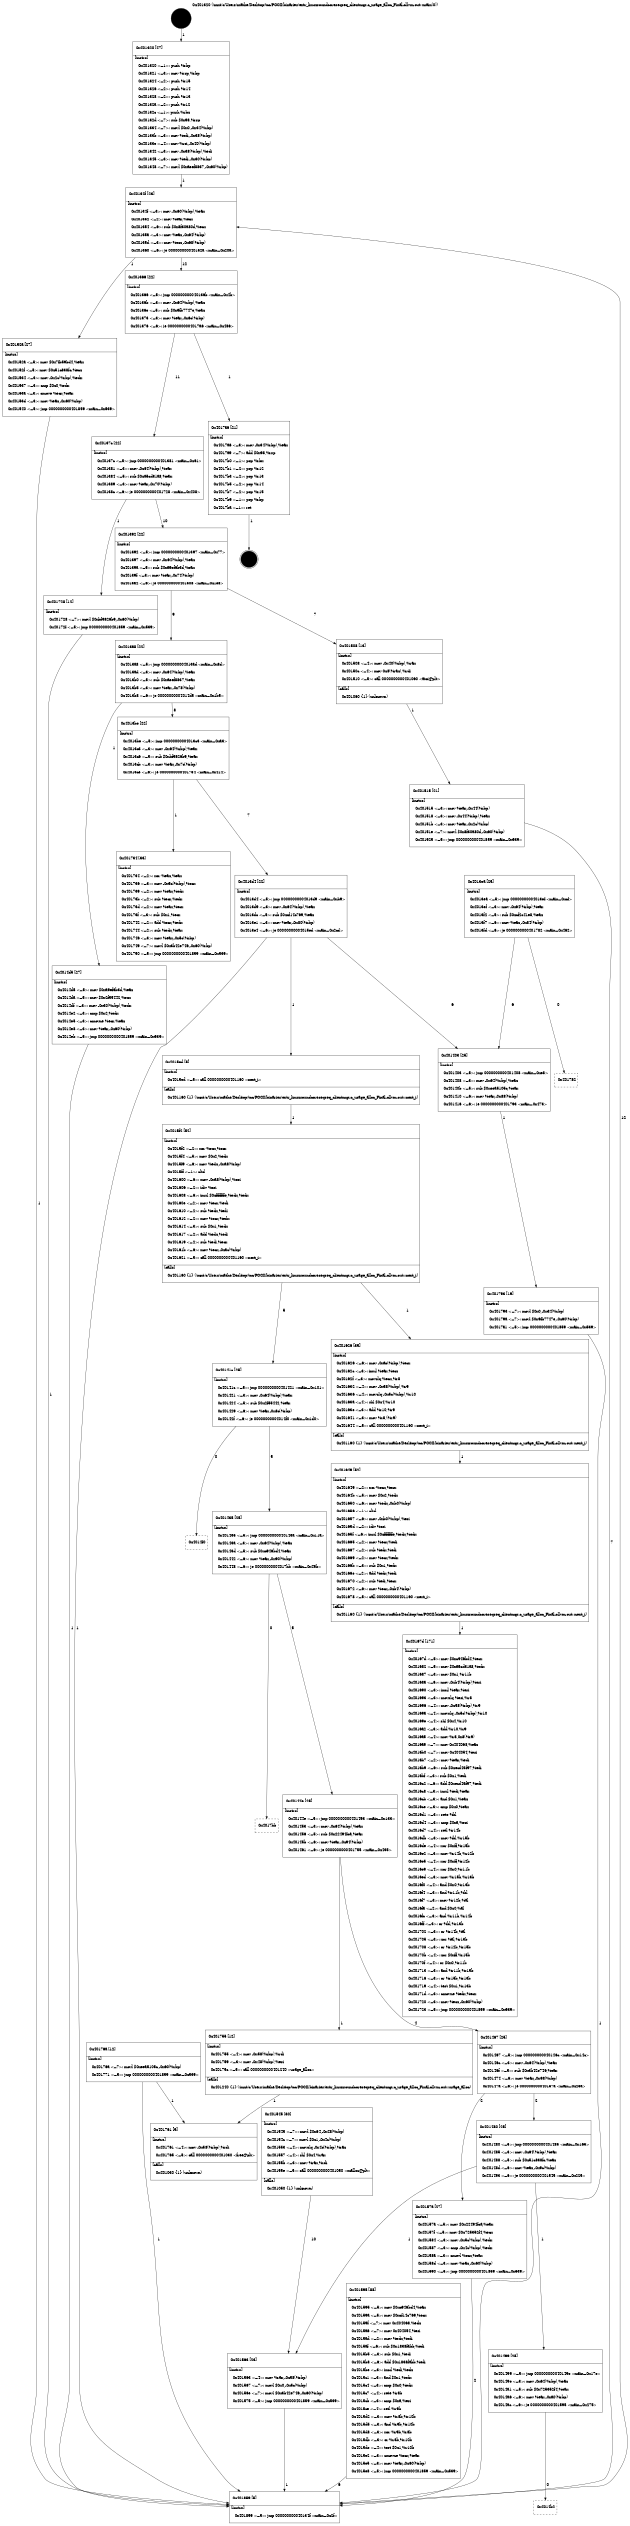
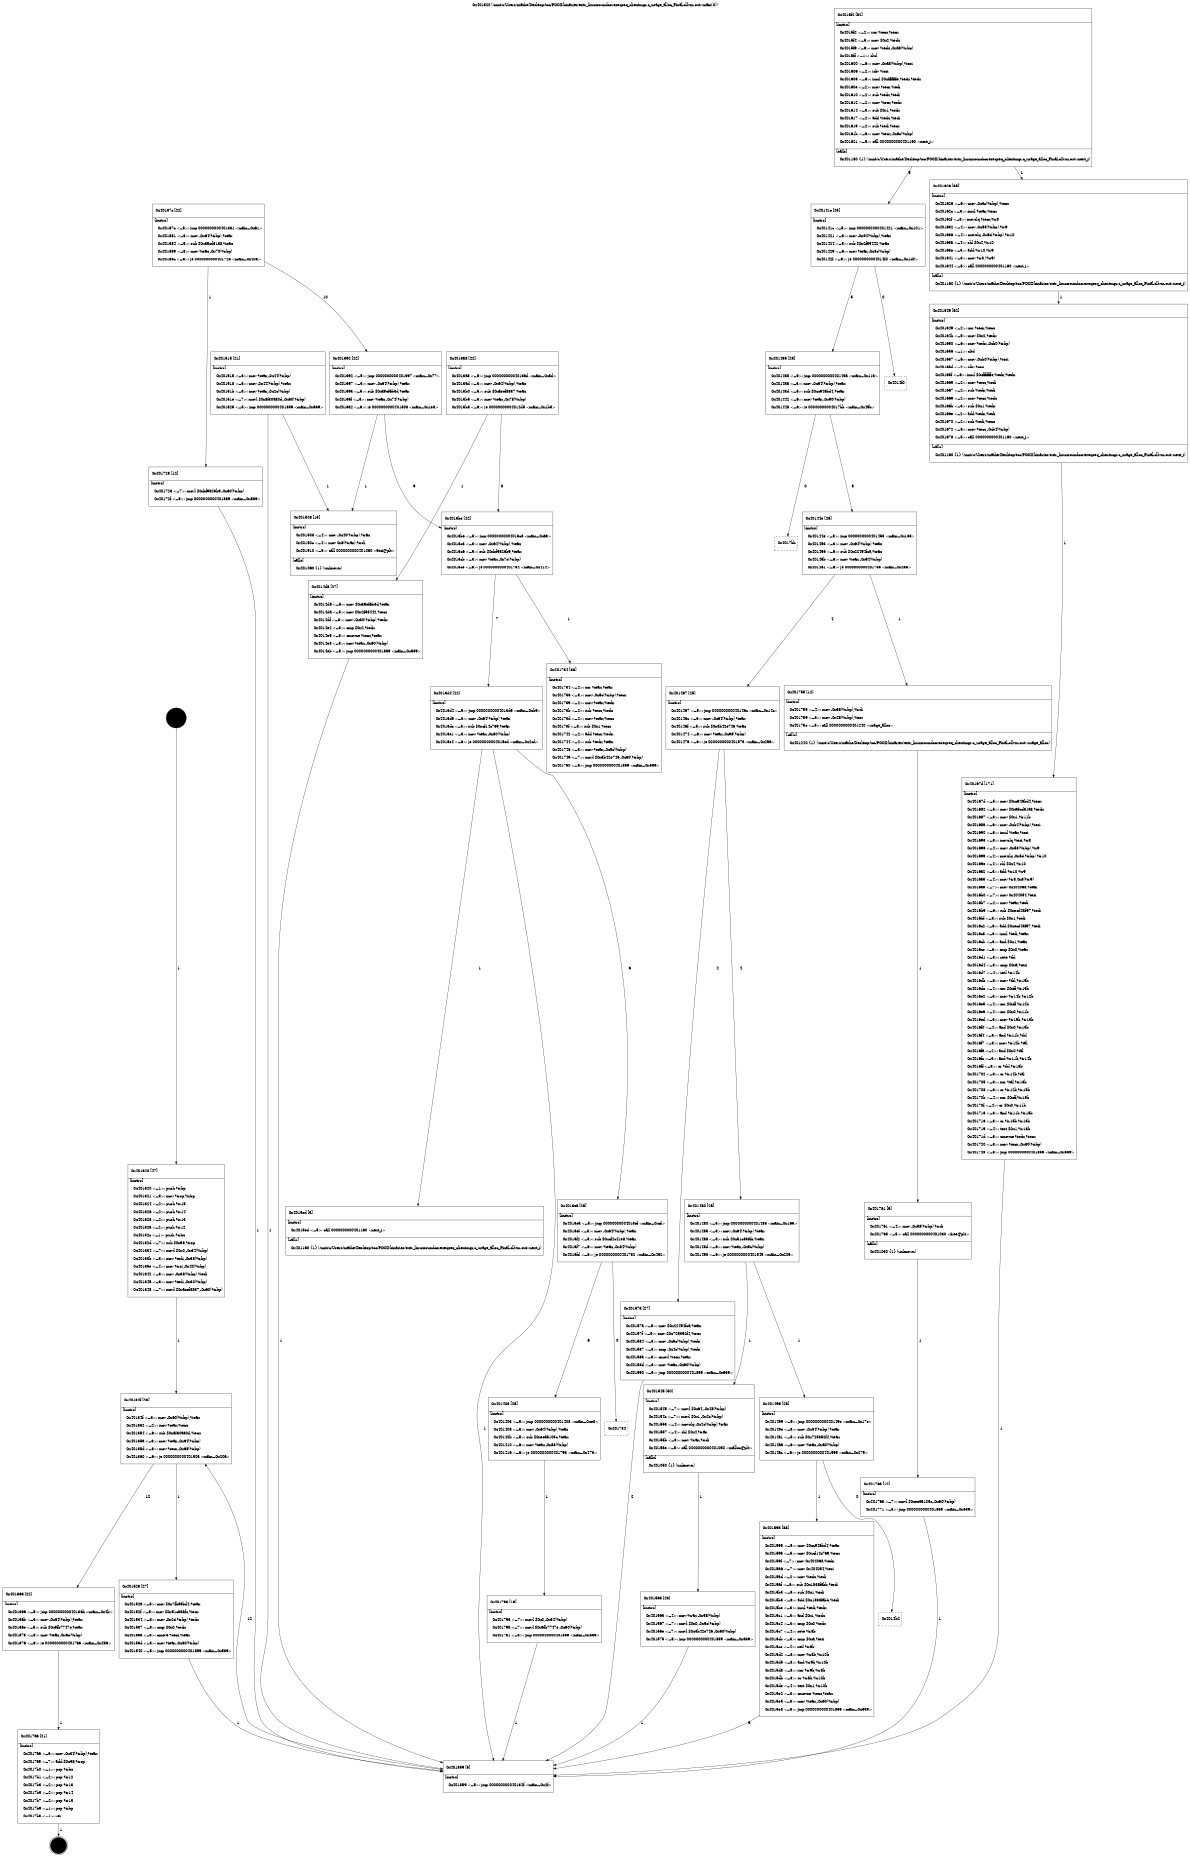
edge "0x401366 [22]" -> "0x40137c [22]": removed, label "11"
edge "0x401392 [22]" -> "0x4013a8 [22]": now "0x401392 [22]" -> "0x4013be [22]"
edge "0x401392 [22]" -> "0x401508 [13]": label " 7" -> " 1"
edge "0x401508 [13]" -> "0x401515 [21]": reversed
edge "0x4013d4 [22]" -> "0x401403 [25]": now "0x4013d4 [22]" -> "0x4013ea [25]"
edge "0x4015ed [5]" -> "0x4015f2 [52]": removed, label "1"
edge "0x401499 [25]" -> "0x401595 [88]": added, label "1"
edge "0x401515 [21]" -> "0x401859 [5]": label " 7" -> " 1"
edge "0x40167d [171]" -> "0x401859 [5]": added, label "1"
edge "0x40176a [12]" -> "0x401761 [9]": reversed
edge "0x401480 [25]" -> "0x401563 [23]": now "0x401480 [25]" -> "0x401545 [30]"
edge "0x401545 [30]" -> "0x401563 [23]": label " 10" -> " 1"
